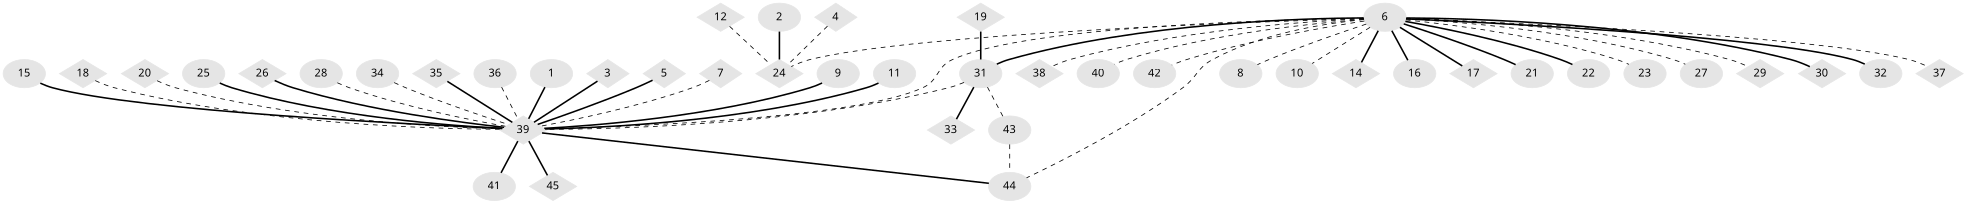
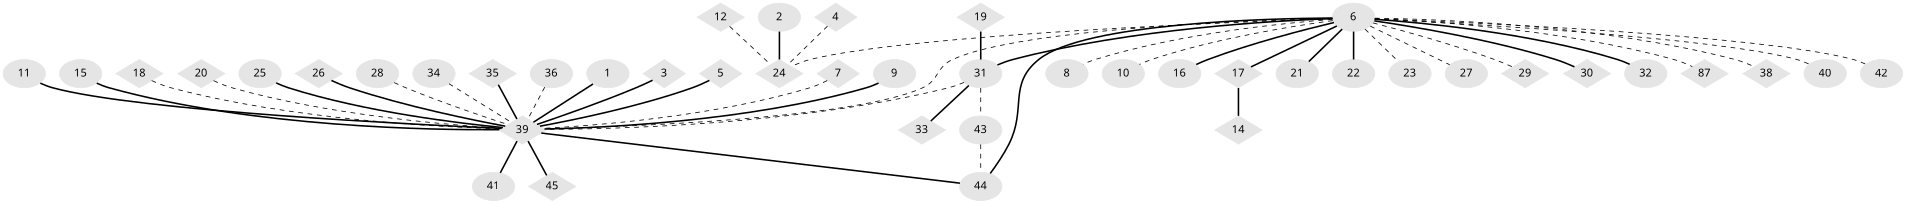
edge "6" -- "14": now "17" -- "14"
node "37": label "37" -> "87"
edge "6" -- "44": style dashed -> bold
